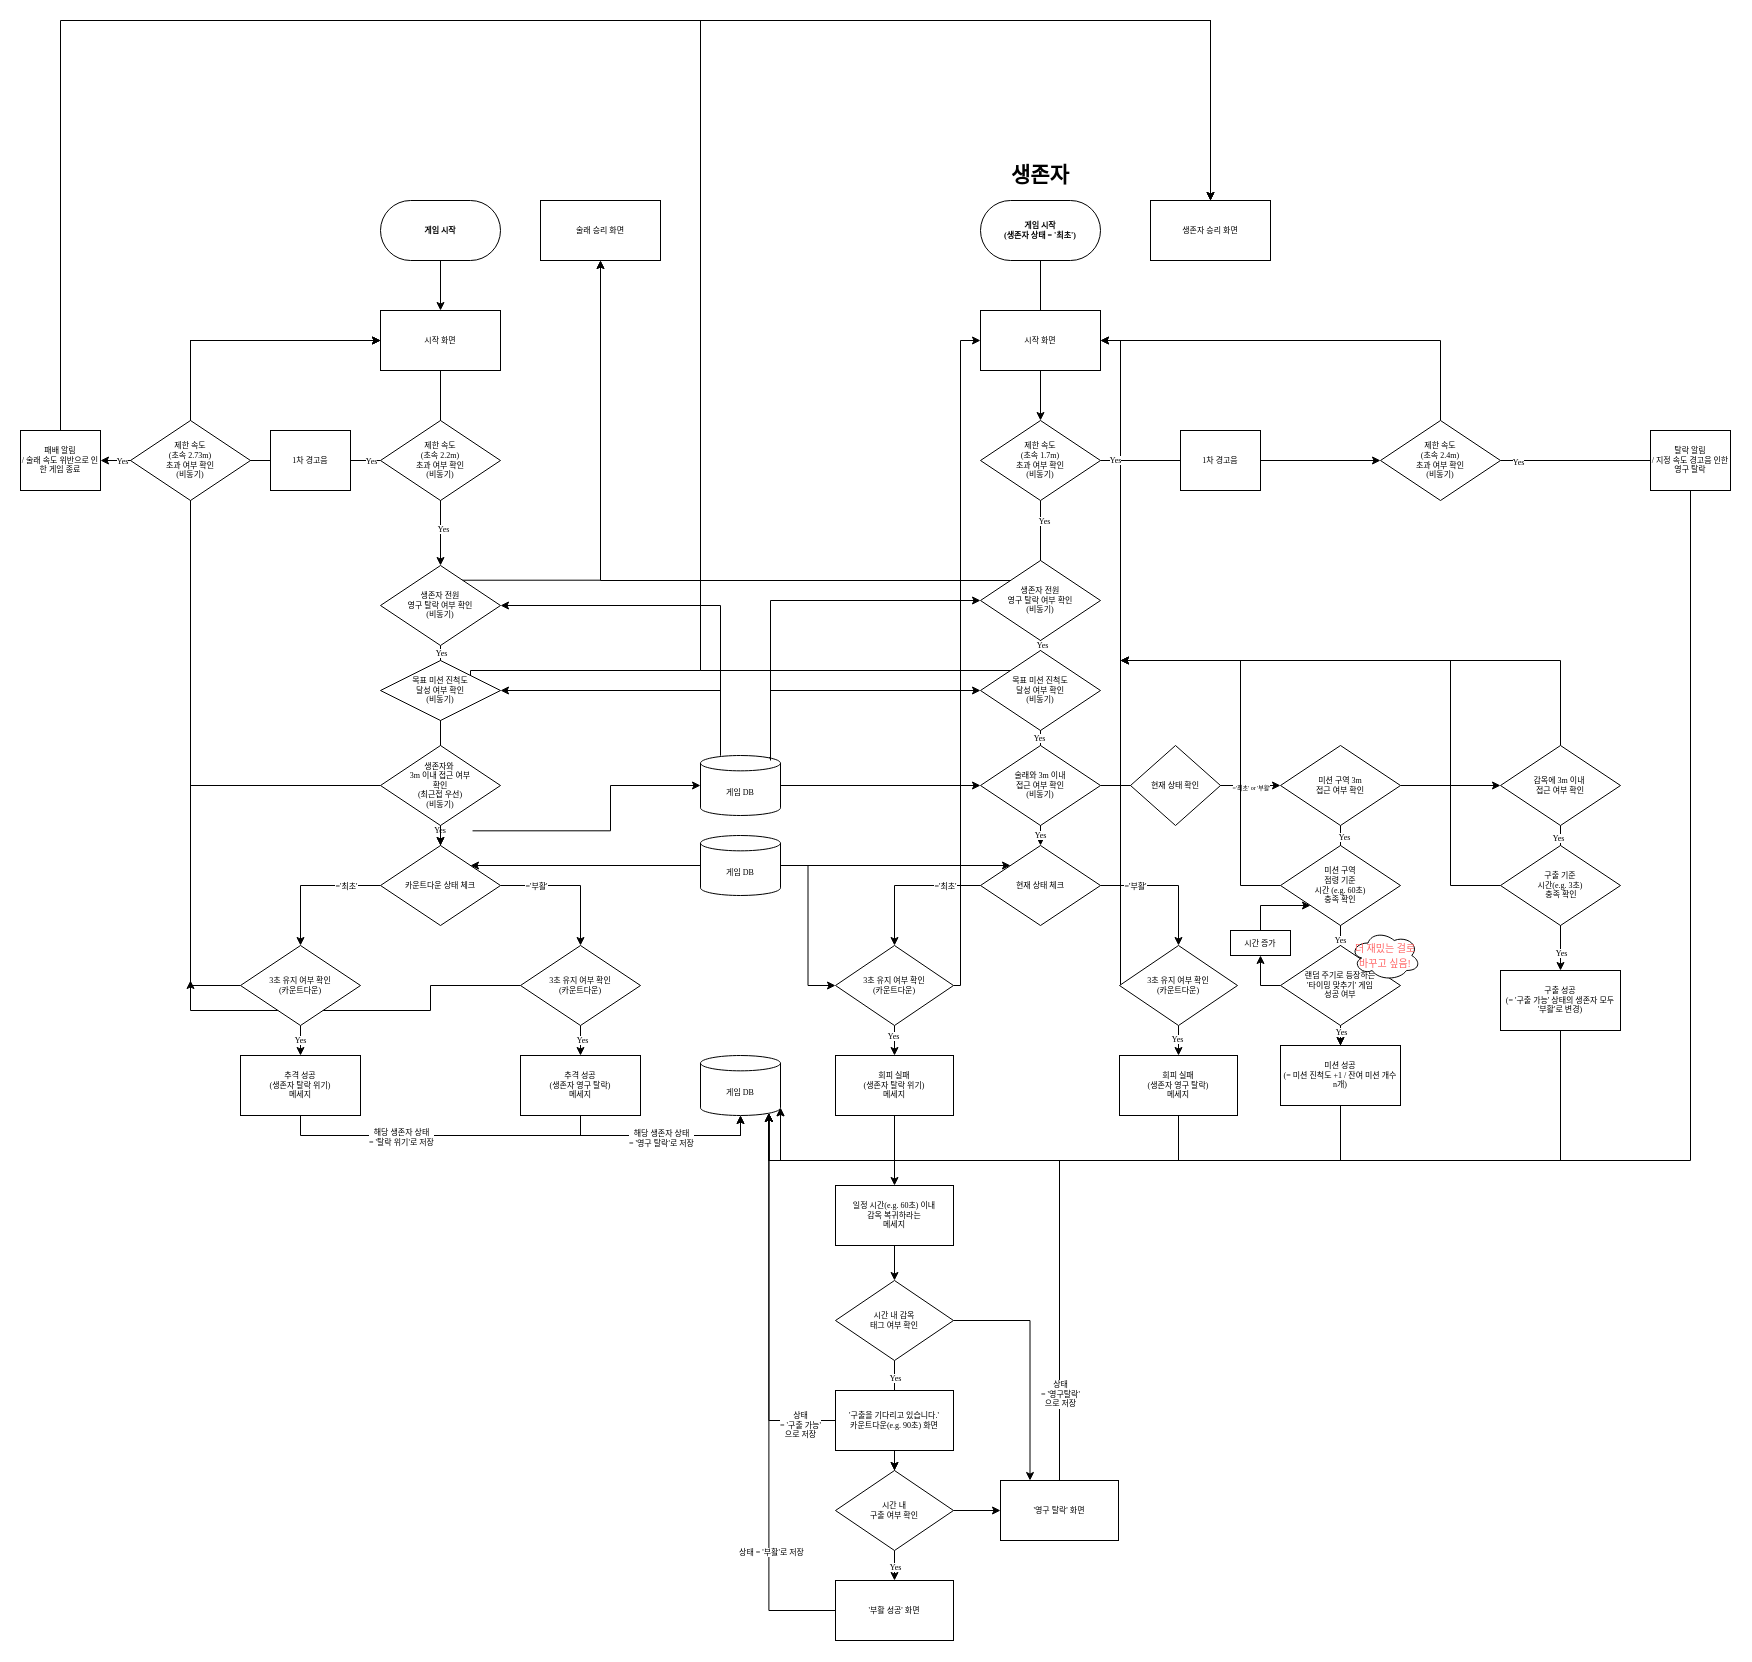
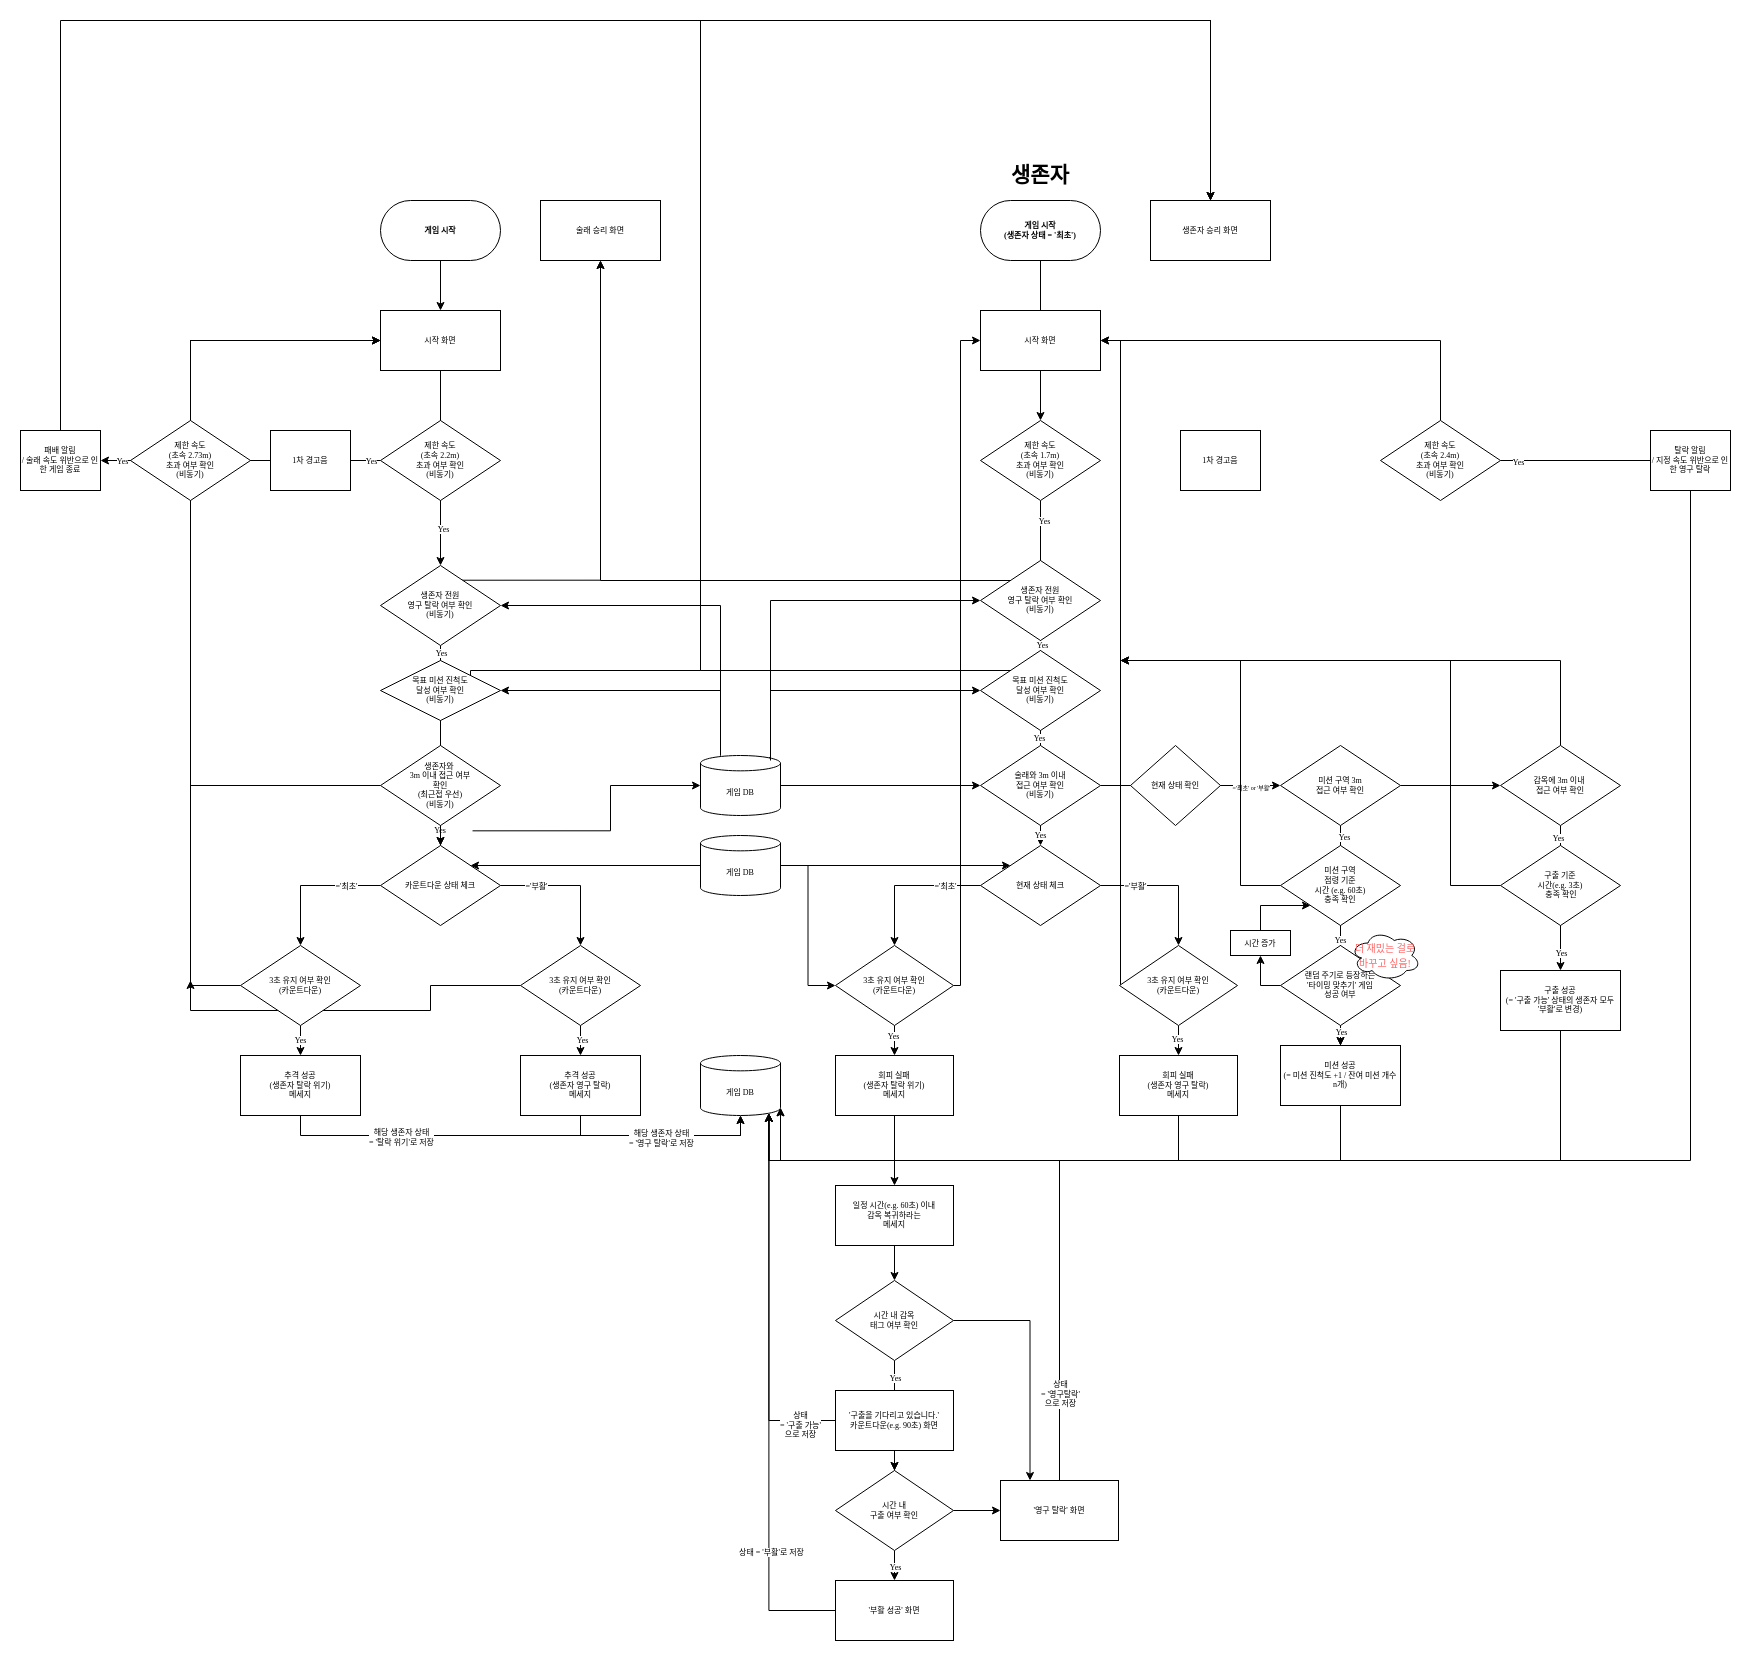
edge "제한 속도 (초속 1.7m)초과 여부 확인(비동기)" -> "제한 속도 (초속 2.4m)초과 여부 확인(비동기)": removed, label "Yes"
node "탈락 알림/ 지정 속도 경고음 인한 영구 탈락": label "탈락 알림/ 지정 속도 경고음 인한 영구 탈락" -> "탈락 알림/ 지정 속도 위반으로 인한 영구 탈락"
